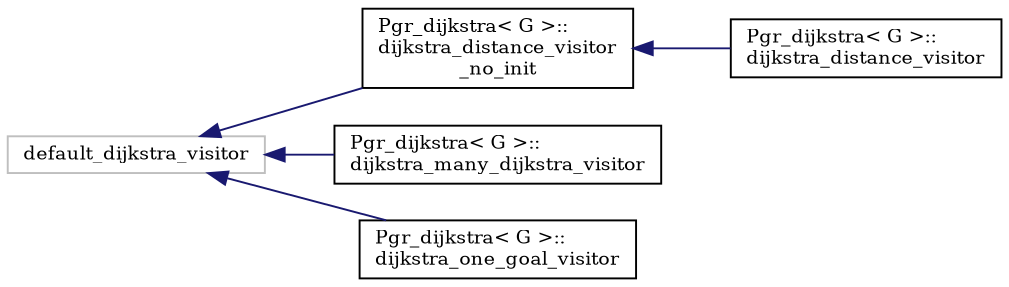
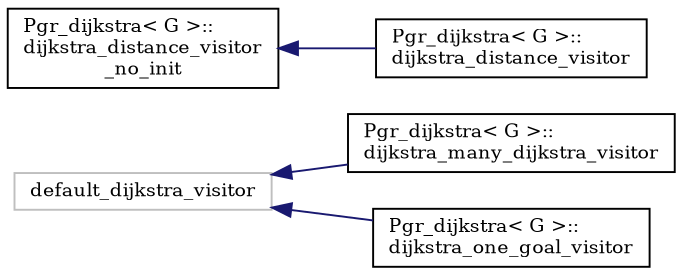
edge "Pgr_dijkstra< G >:: dijkstra_distance_visitor _no_init" -> "default_dijkstra_visitor": removed
